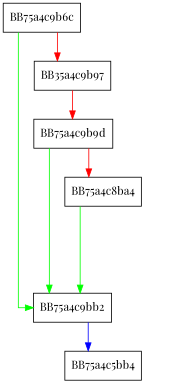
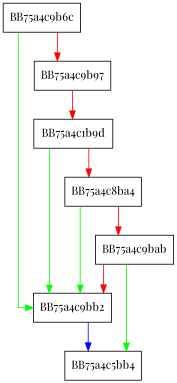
node "BB35a4c9b97": label "BB35a4c9b97" -> "BB75a4c9b97"
node "BB75a4c9b9d": label "BB75a4c9b9d" -> "BB75a4c1b9d"
node "BB75a4c9bab": added
